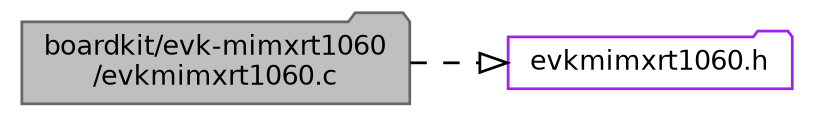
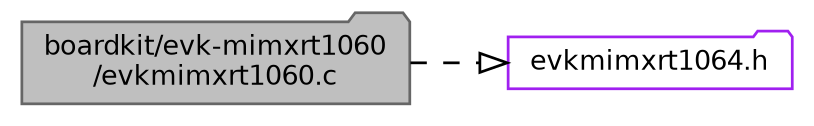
node "evkmimxrt1060.h": label "evkmimxrt1060.h" -> "evkmimxrt1064.h"
